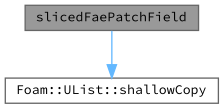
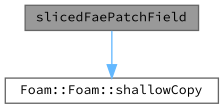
node "Foam::UList::shallowCopy": label "Foam::UList::shallowCopy" -> "Foam::Foam::shallowCopy"
